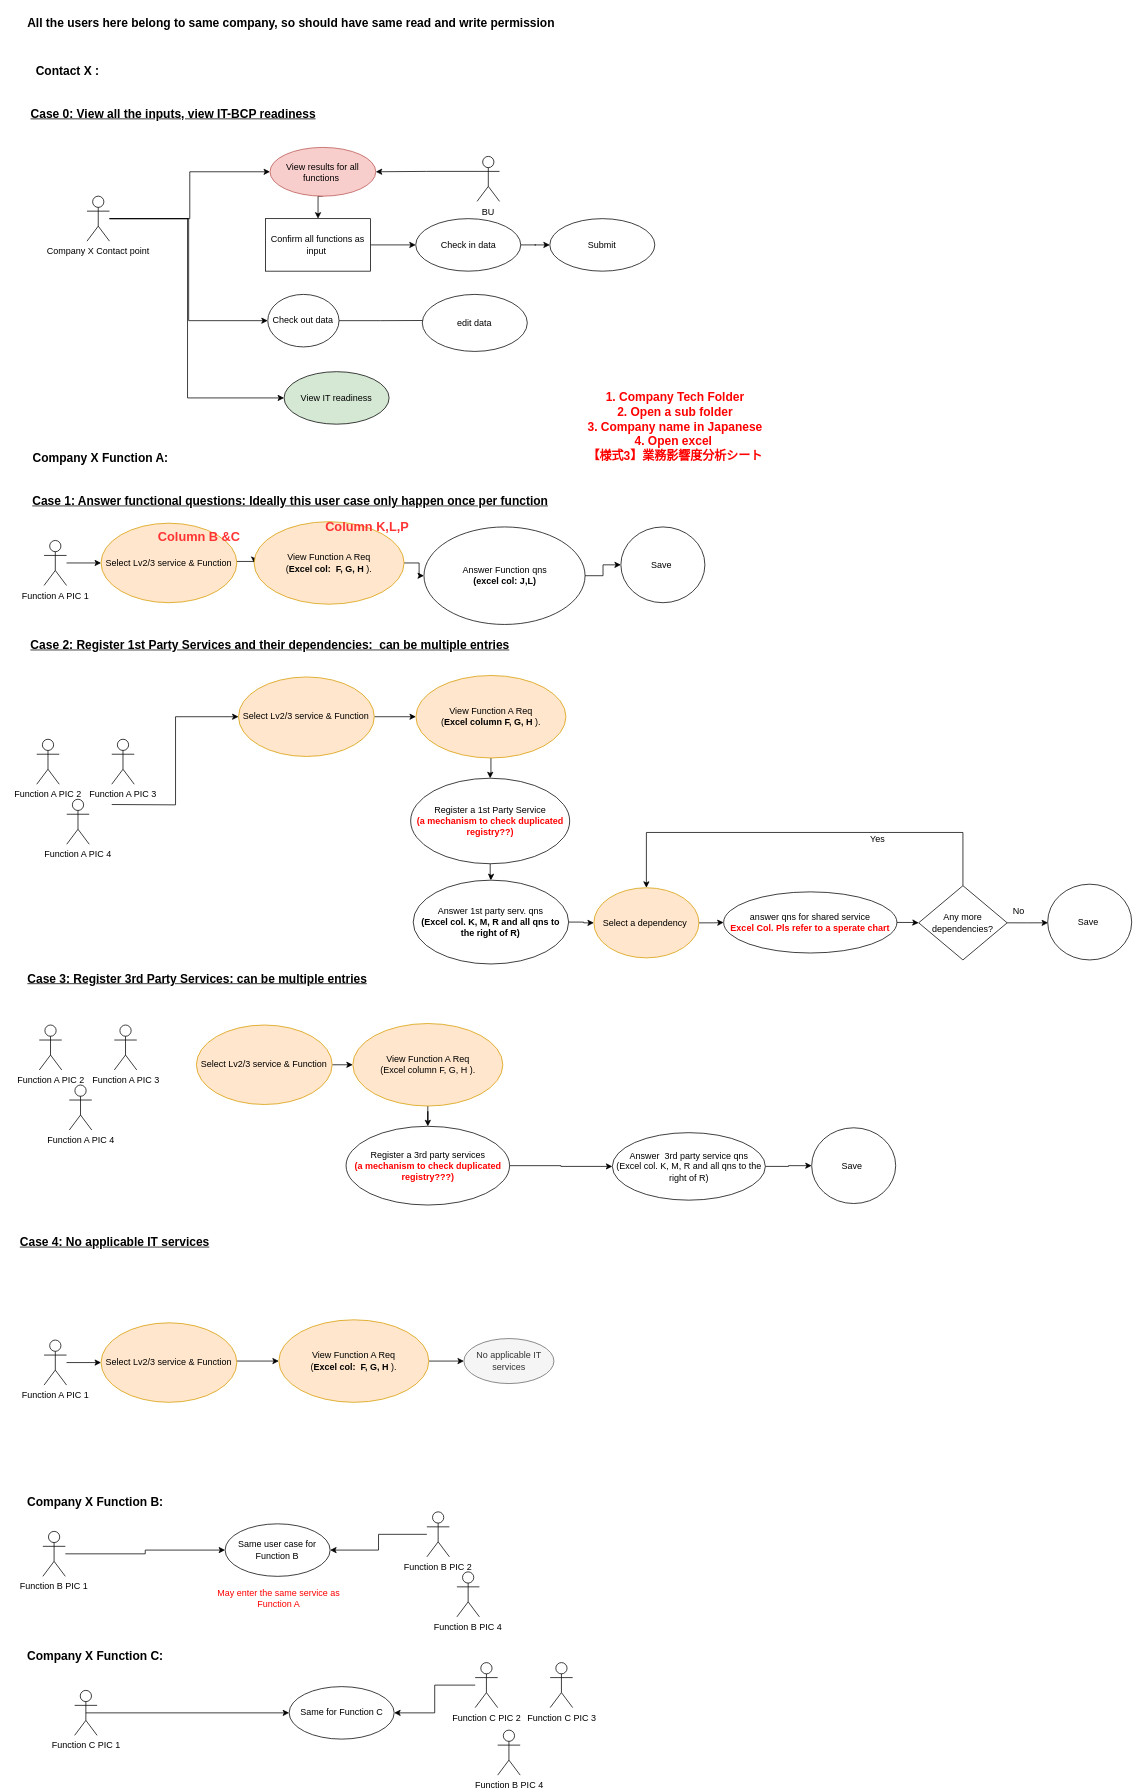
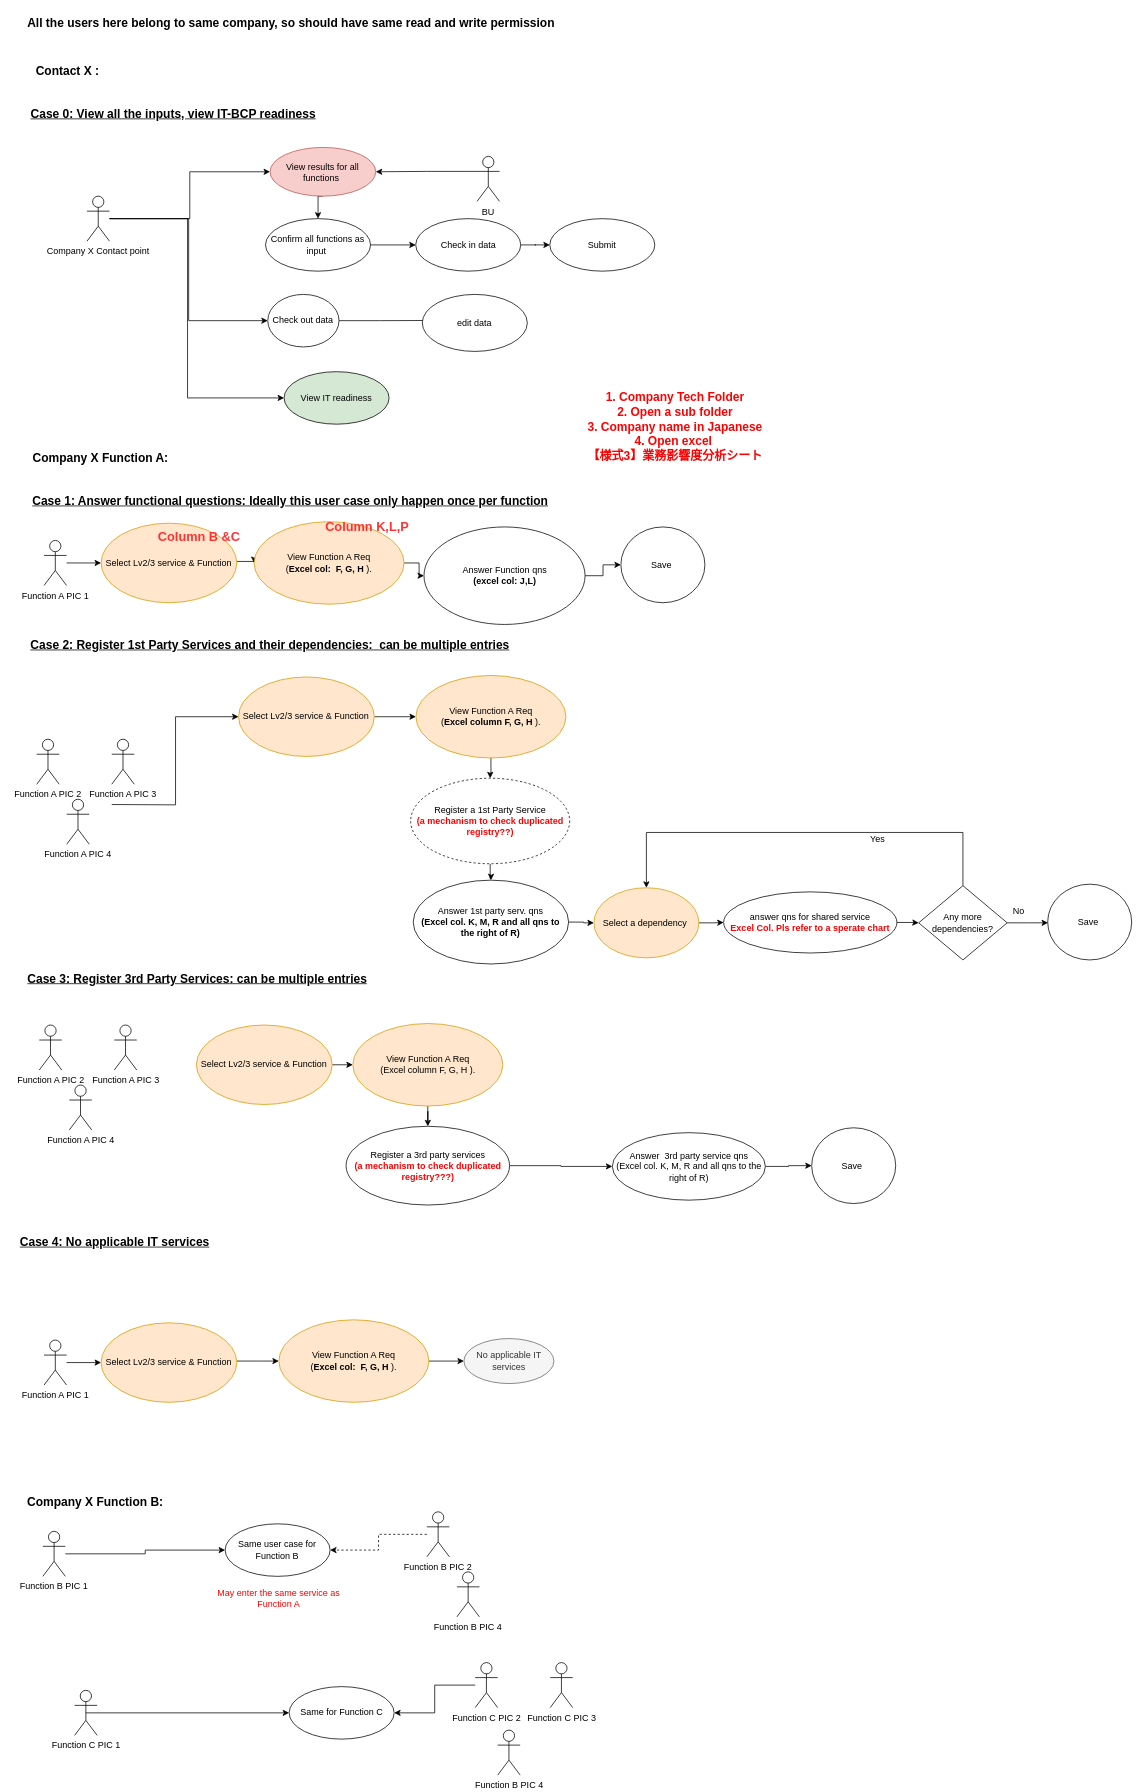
node "Confirm all functions as input": shape rectangle -> ellipse
node "Register a 1st Party Service (a mechanism to check duplicated registry??)": style solid -> dashed
edge "Function B PIC 2" -> "Same user case for Function B": style solid -> dashed
node "Company X Function C:": removed
